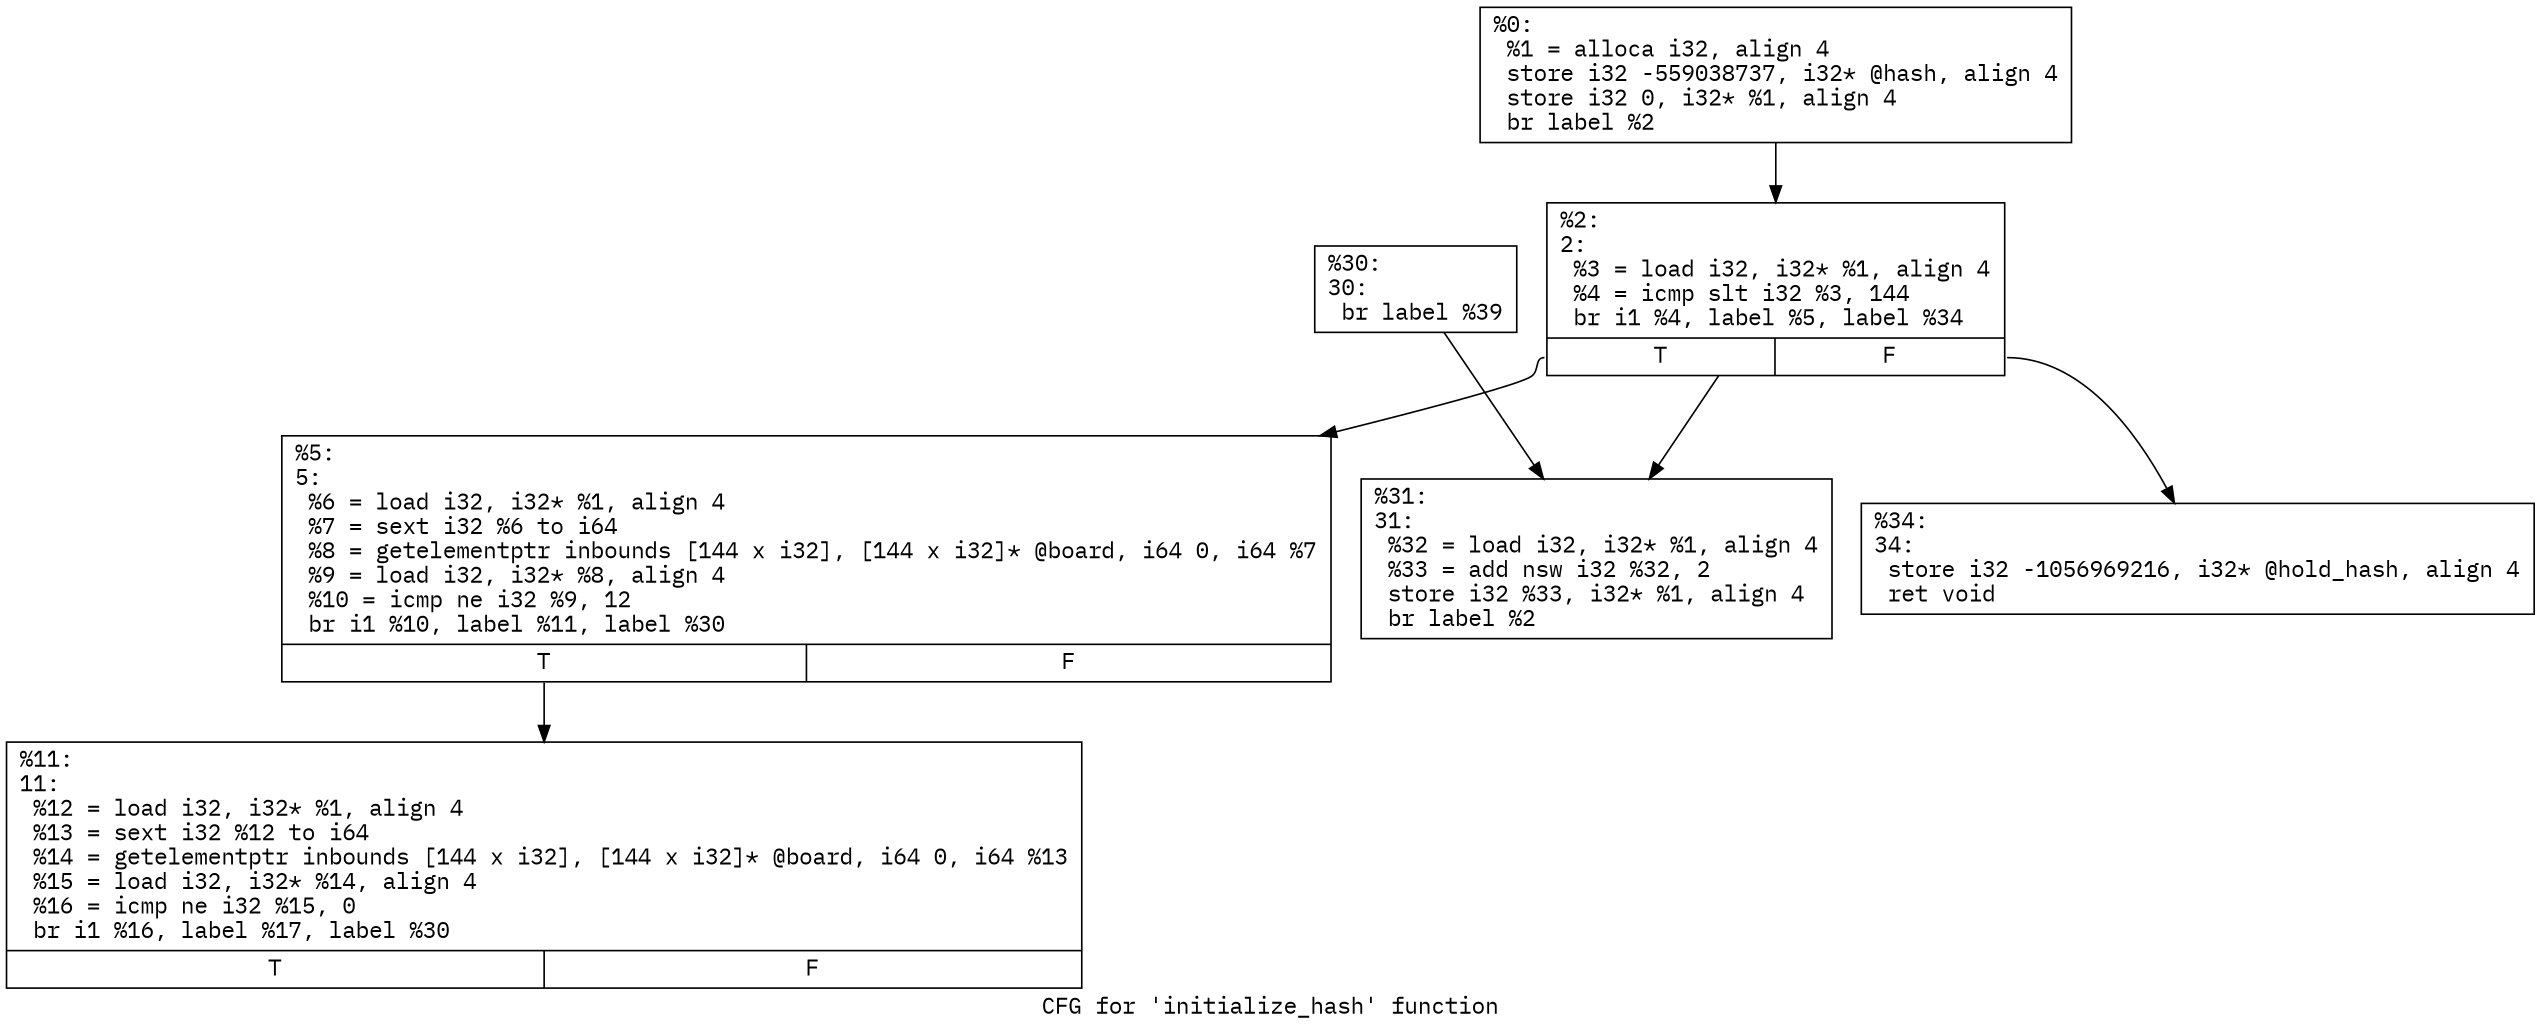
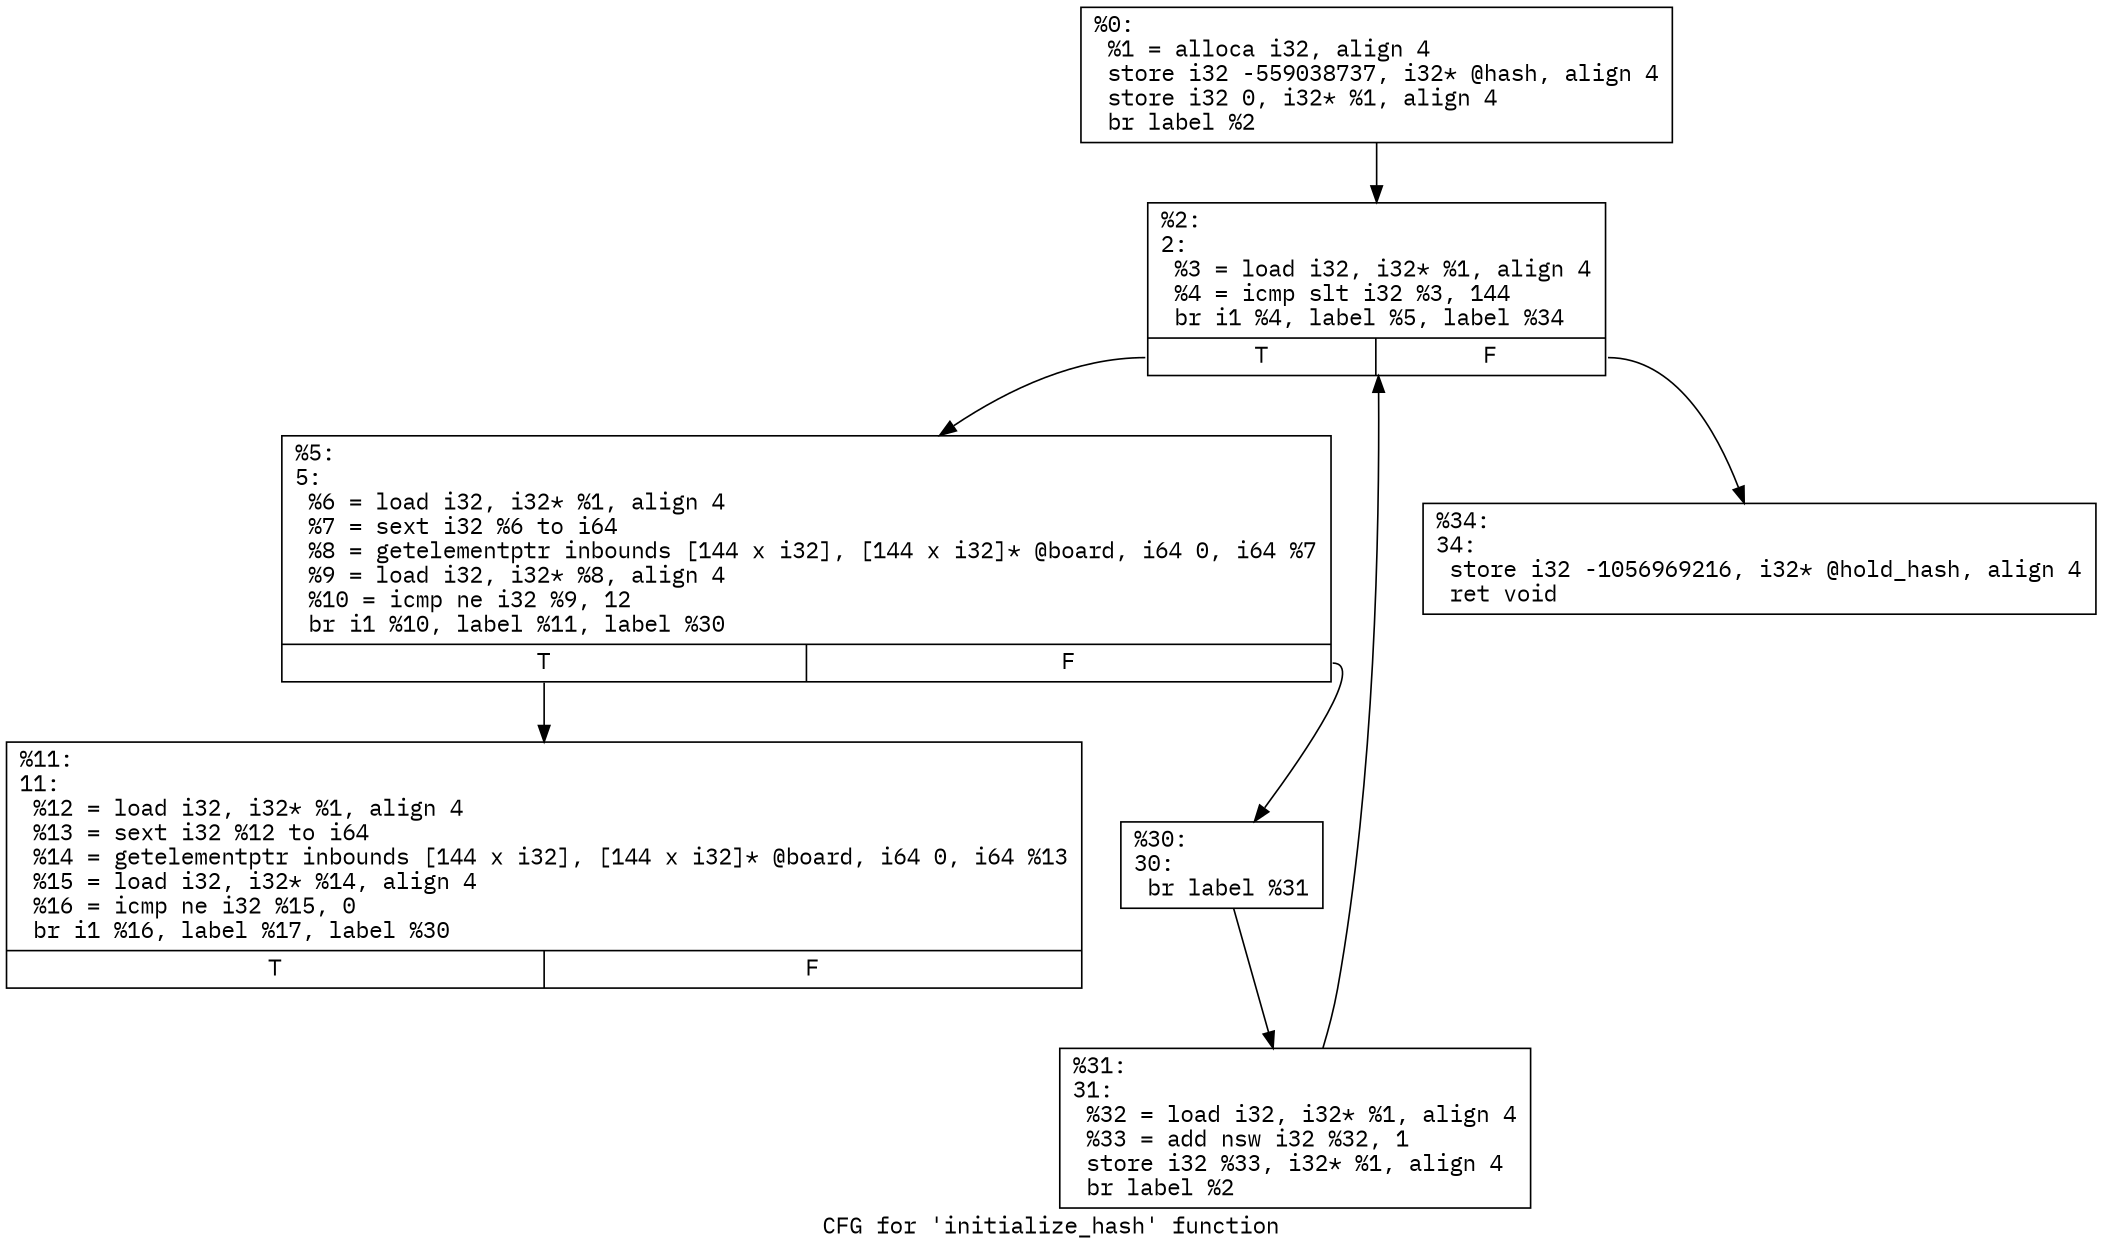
node "%30:": text "br label %39" -> "br label %31"
edge "%2:" -> "%31:": reversed
node "%31:": text "%33 = add nsw i32 %32, 2" -> "%33 = add nsw i32 %32, 1"
edge "%5:" -> "%30:": added
